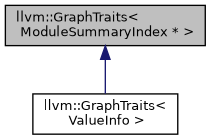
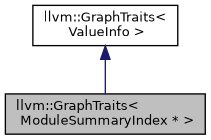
edge "llvm::GraphTraits< ValueInfo >" -> "llvm::GraphTraits< ModuleSummaryIndex * >": reversed
